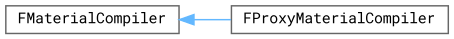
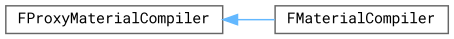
edge "FProxyMaterialCompiler" -> "FMaterialCompiler": reversed
